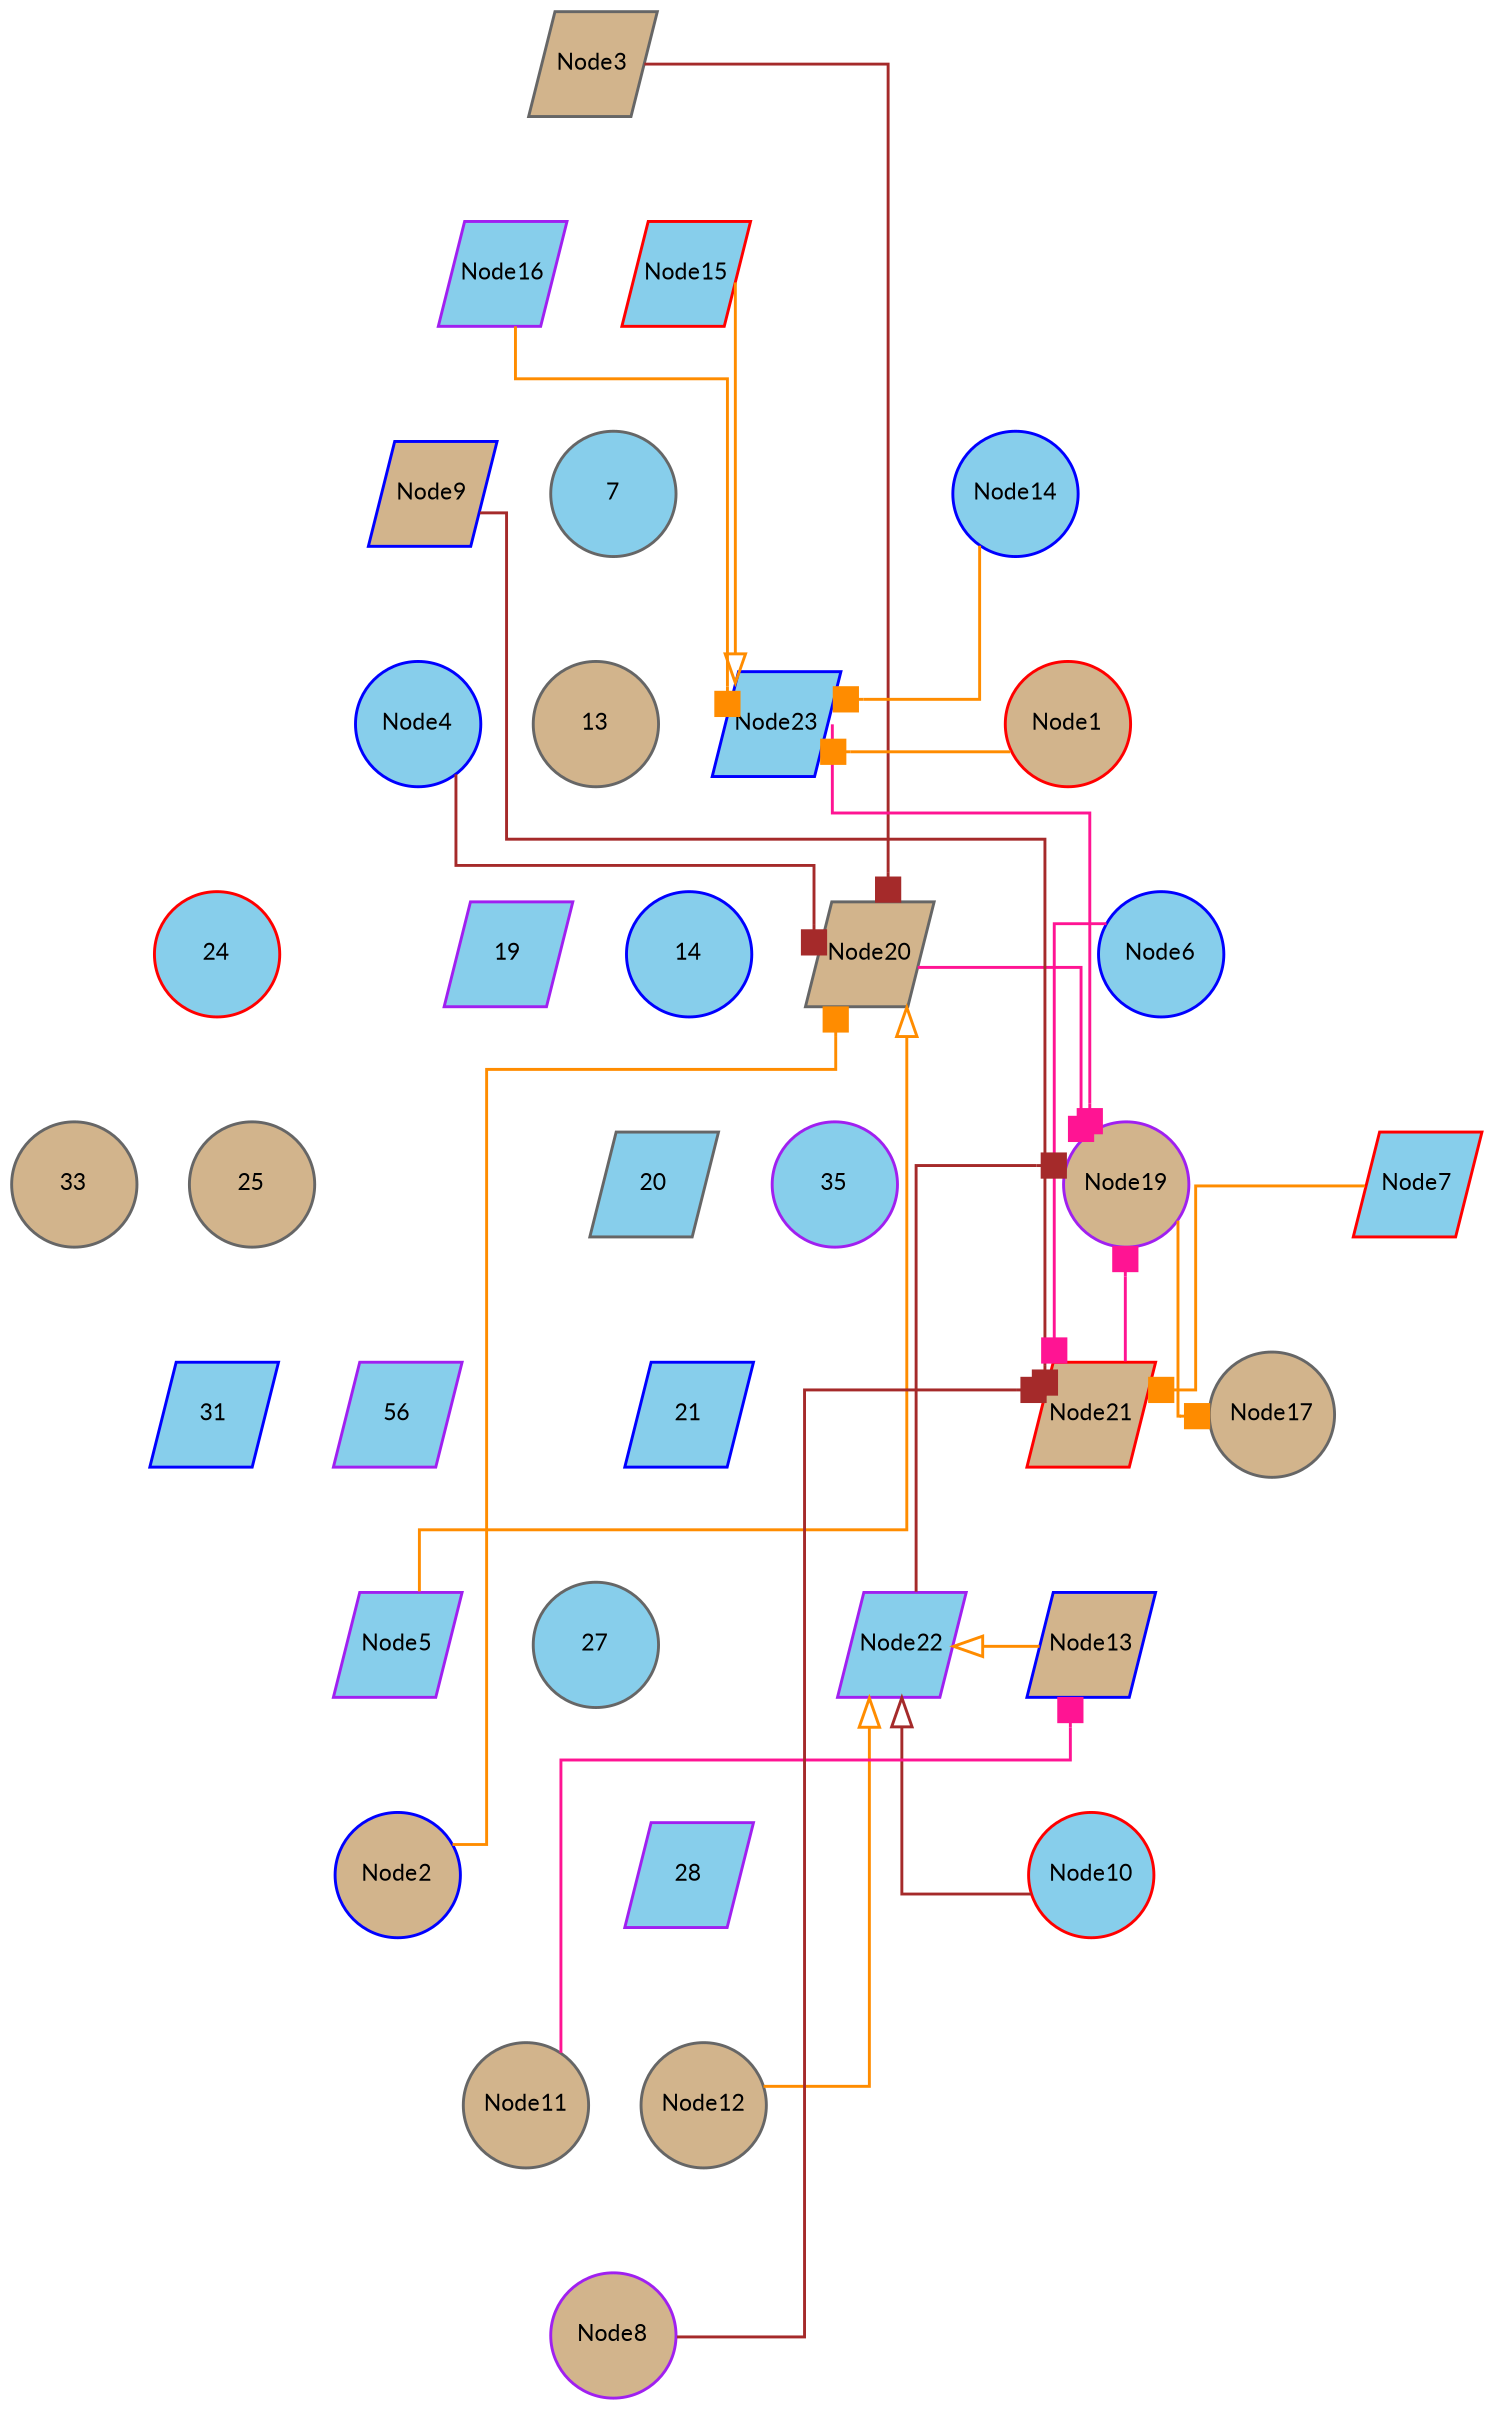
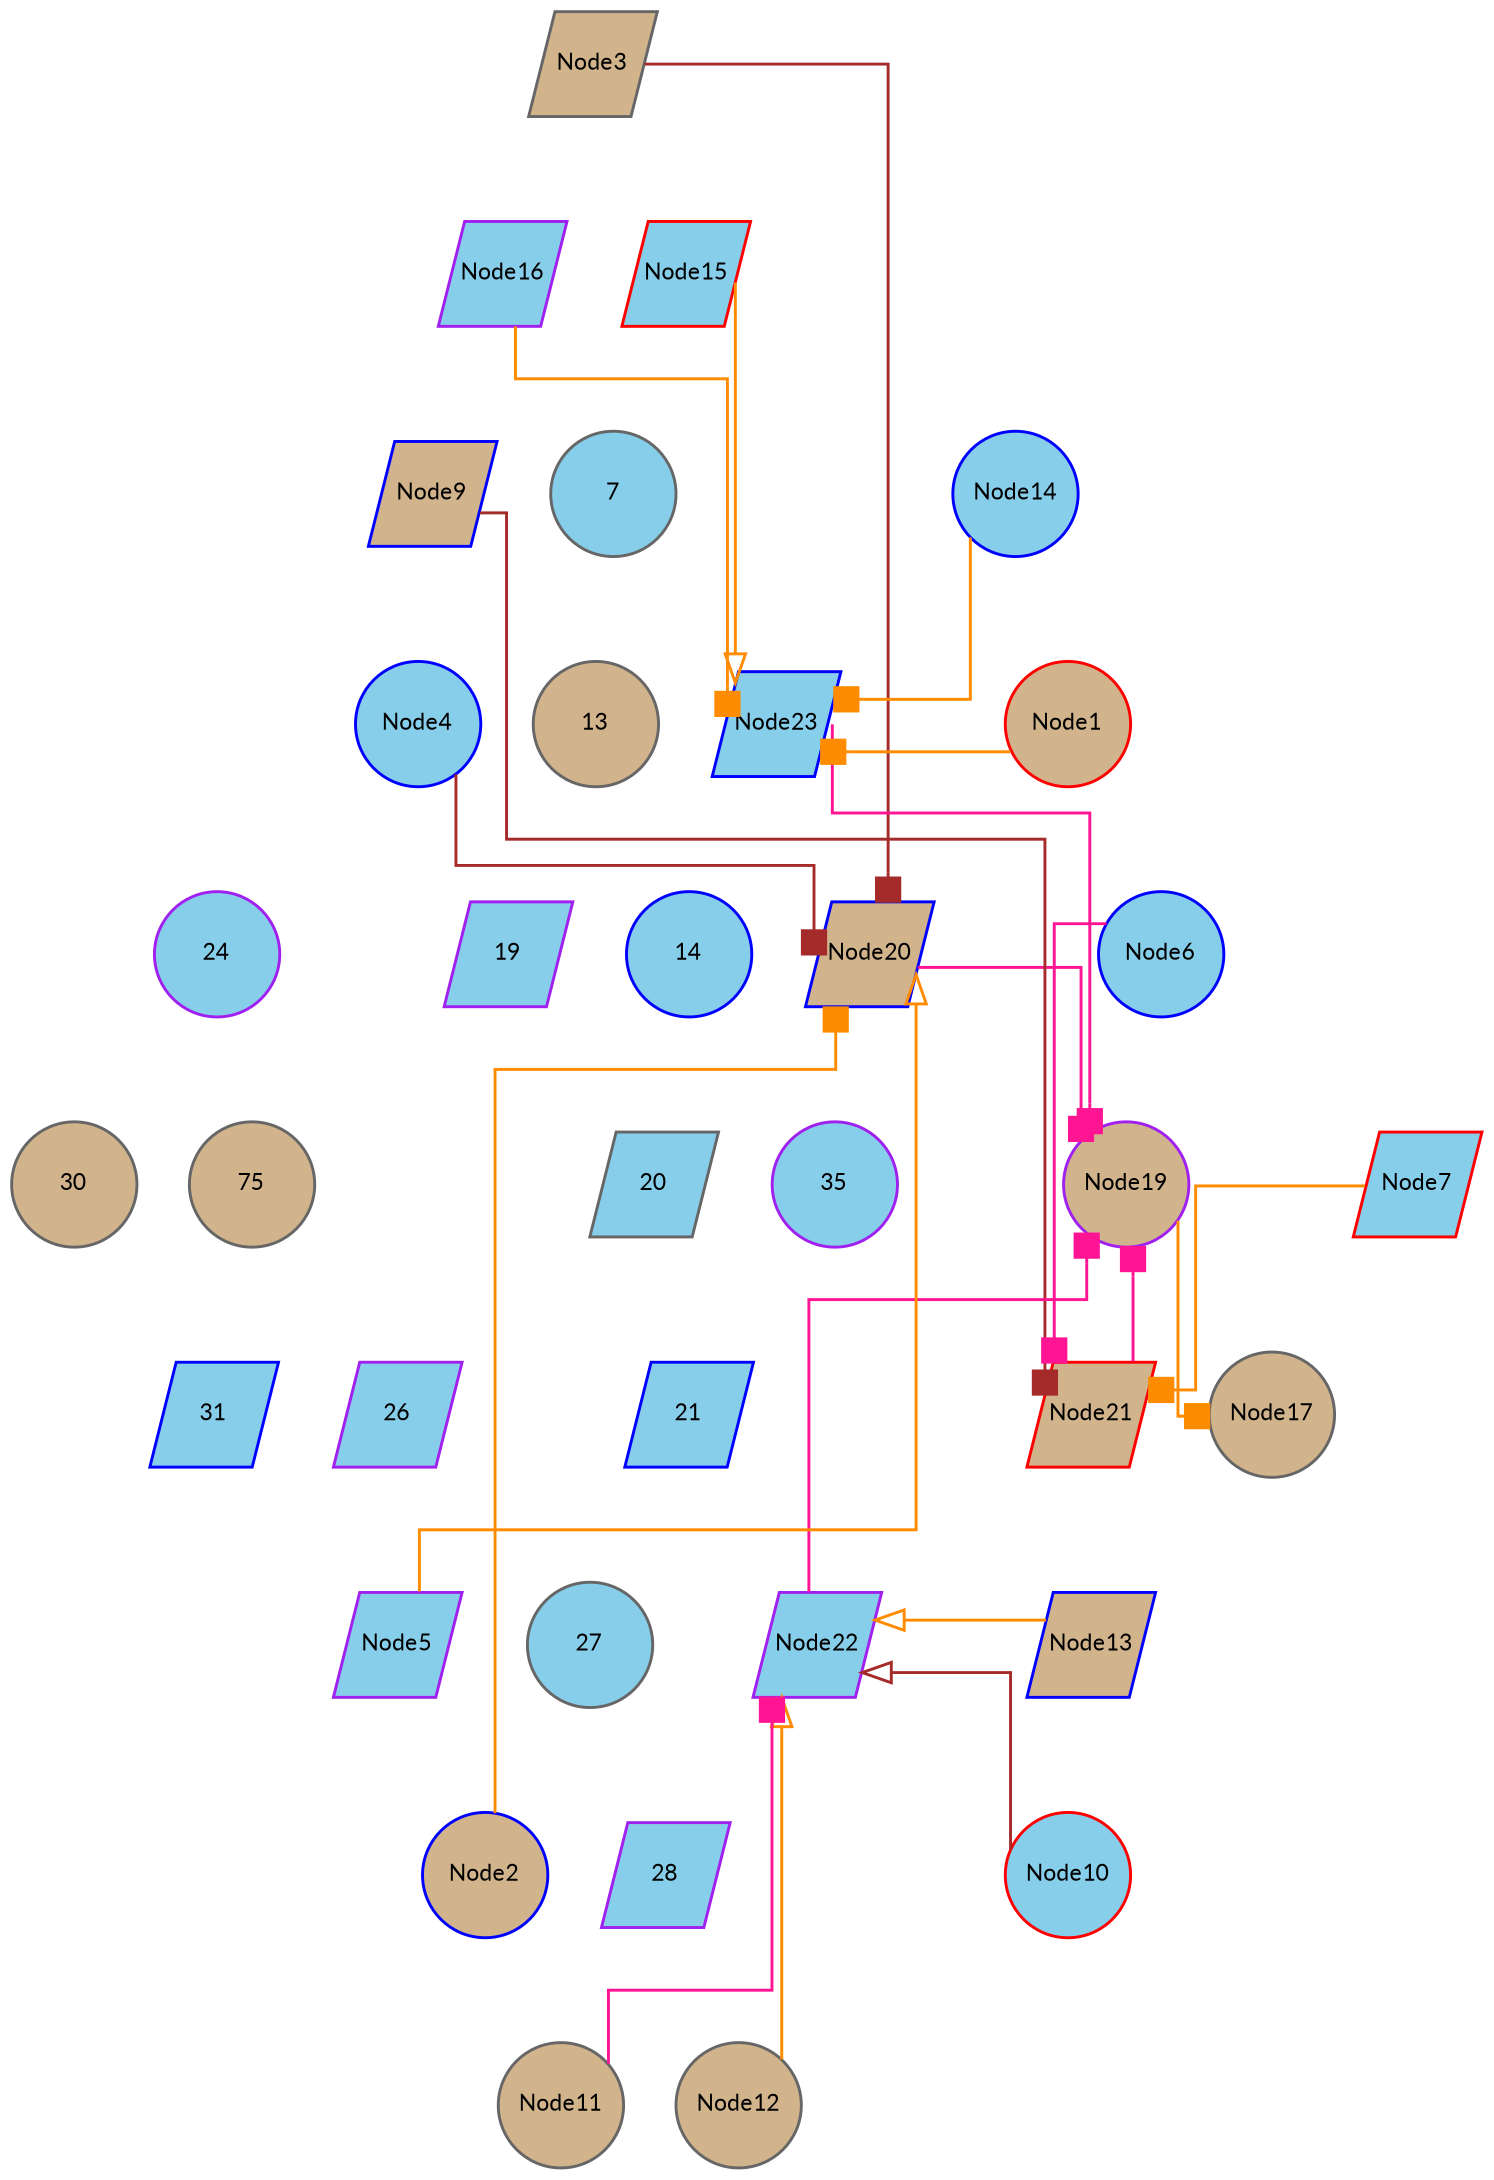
node "24": color red -> purple
node "Node20": color gray40 -> blue
node "33": label "33" -> "30"
node "25": label "25" -> "75"
edge "Node22" -> "Node19": color brown -> deeppink
node "56": label "56" -> "26"
edge "Node11" -> "Node13": now "Node11" -> "Node22"
node "Node8": removed
